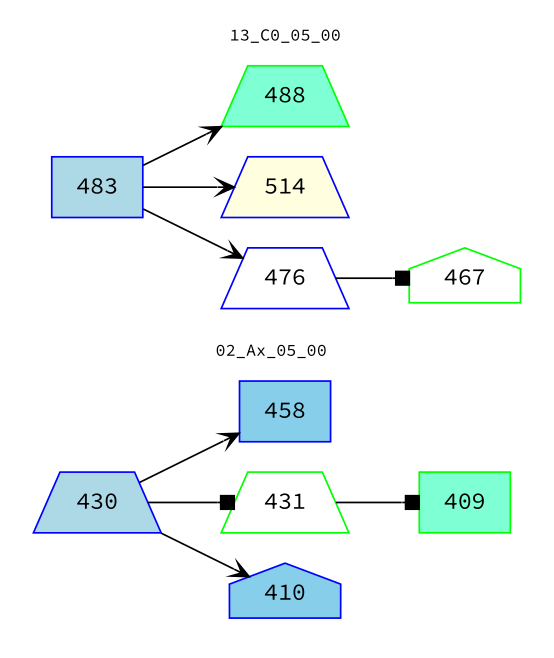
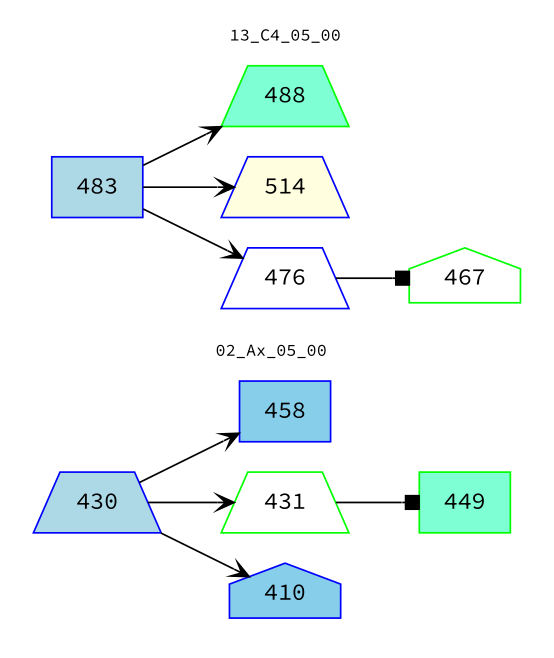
cluster "13_C0_05_00": label "13_C0_05_00" -> "13_C4_05_00"
edge "430" -> "431": arrowhead box -> vee
node "409": label "409" -> "449"
